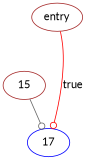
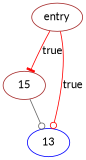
edge "entry" -> "15": added, label "true"
node "17": label "17" -> "13"
